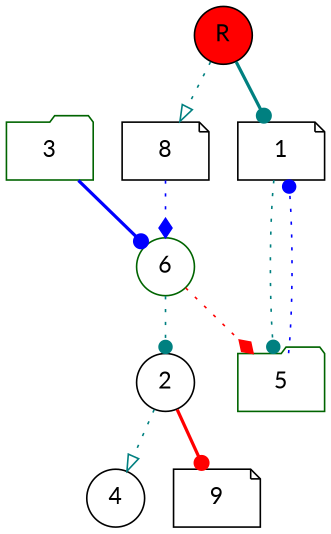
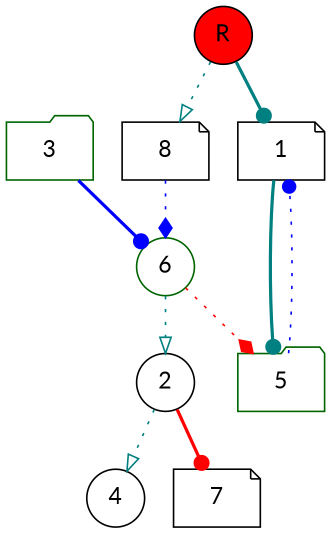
edge "1" -> "5": style dotted -> bold
edge "6" -> "2": arrowhead dot -> onormal
node "9": label "9" -> "7"
